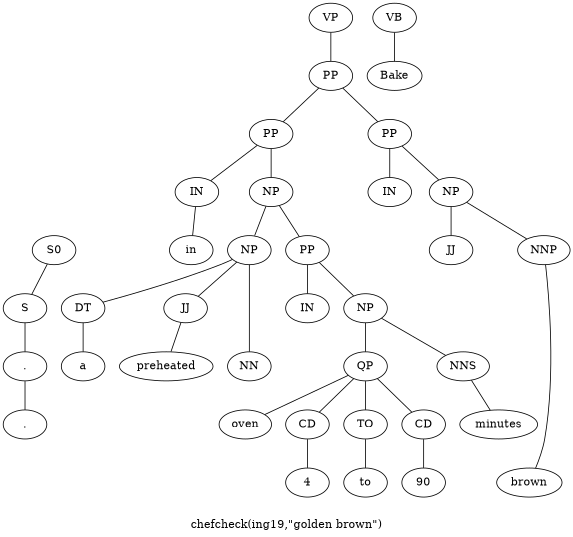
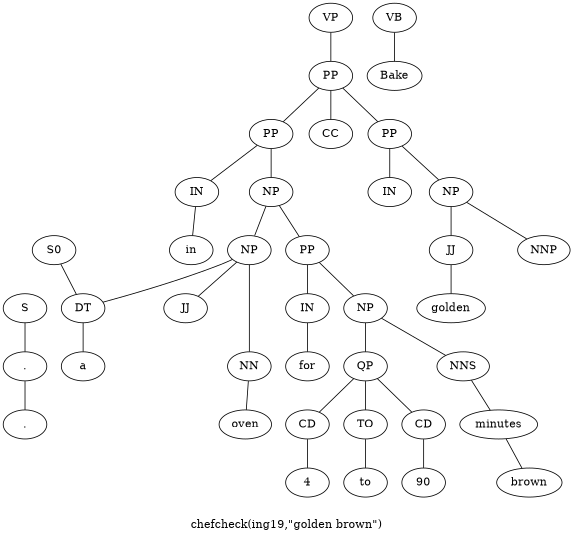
node "CC": added
edge "S0" -- "S": now "S0" -- "DT"
node "golden": added
node "preheated": removed
node "for": added
edge "NNP" -- "brown": now "minutes" -- "brown"
edge "QP" -- "oven": now "NN" -- "oven"
